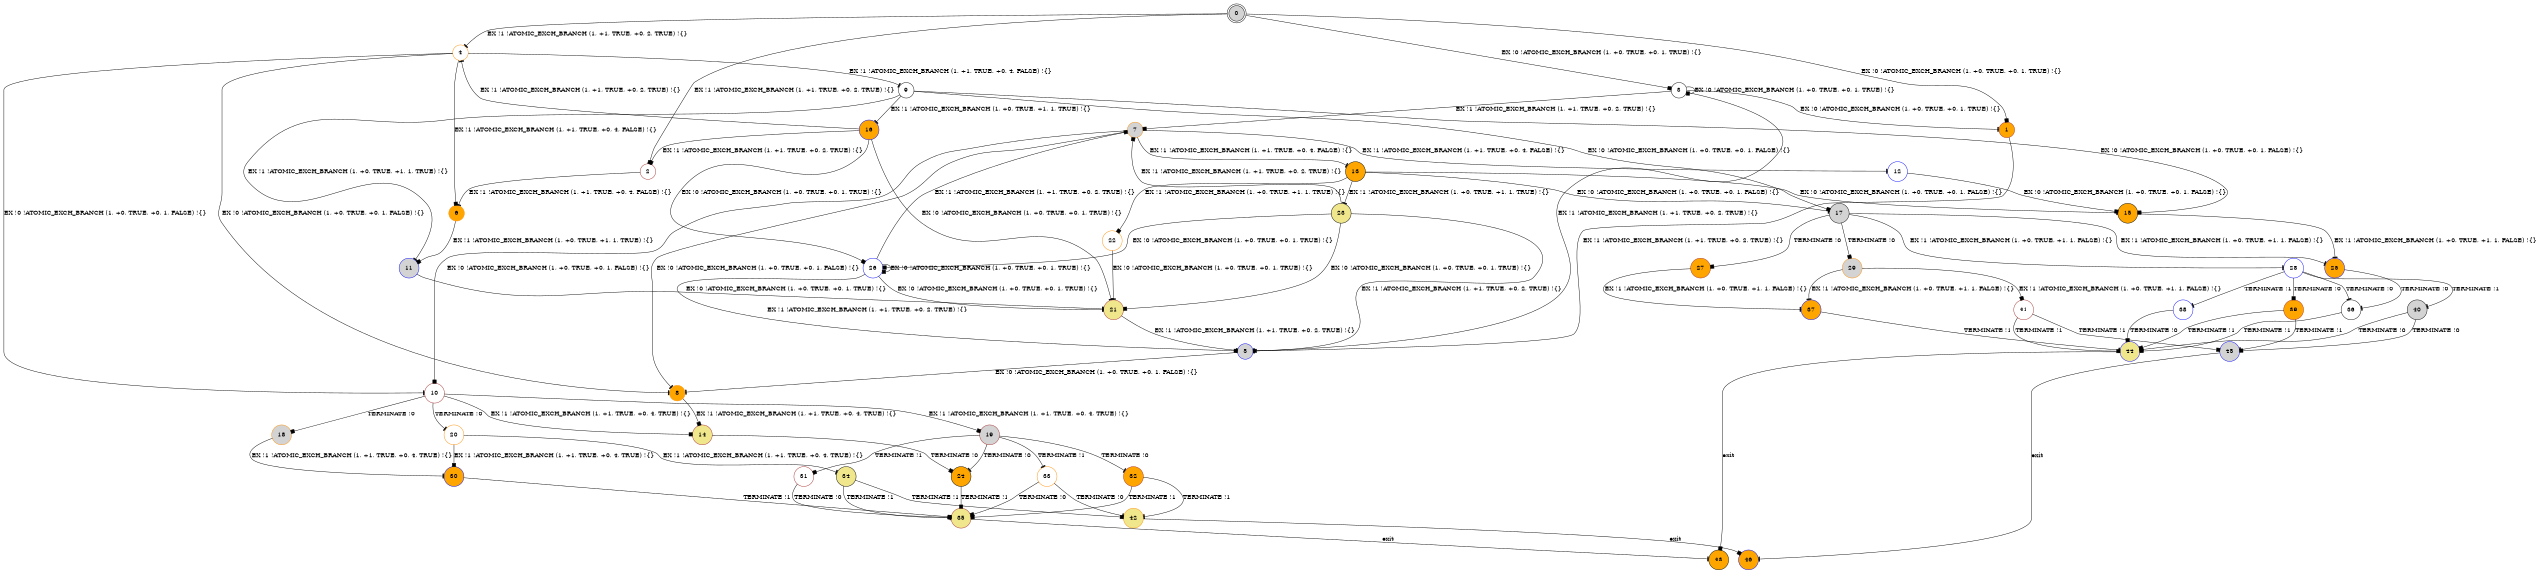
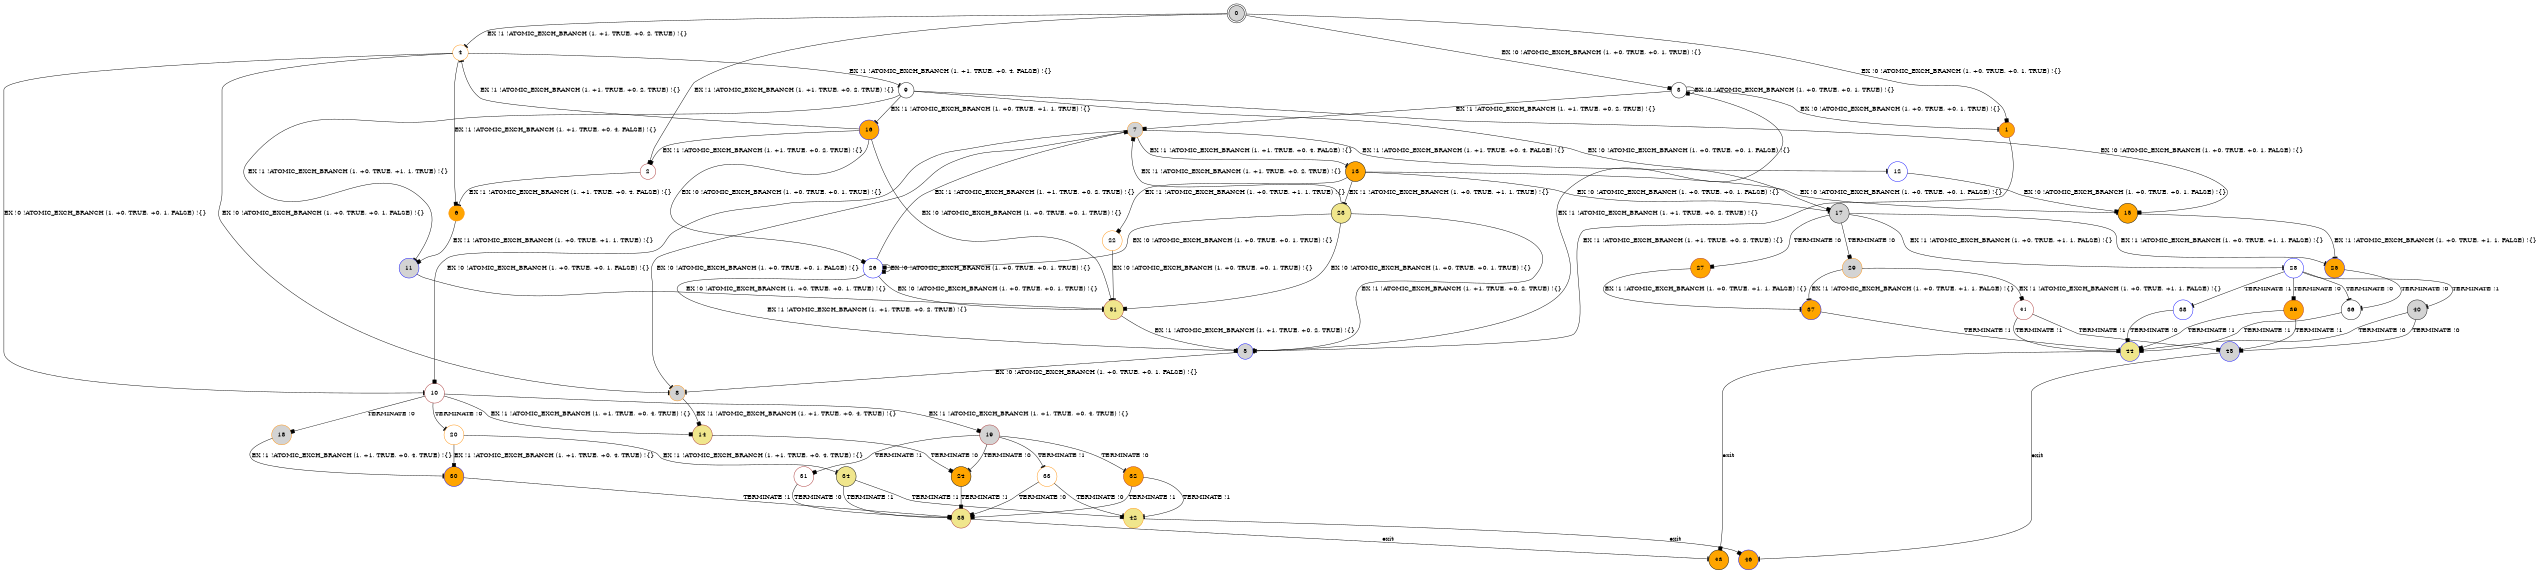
node "21": label "21" -> "51"
node "8": fillcolor orange -> lightgrey
